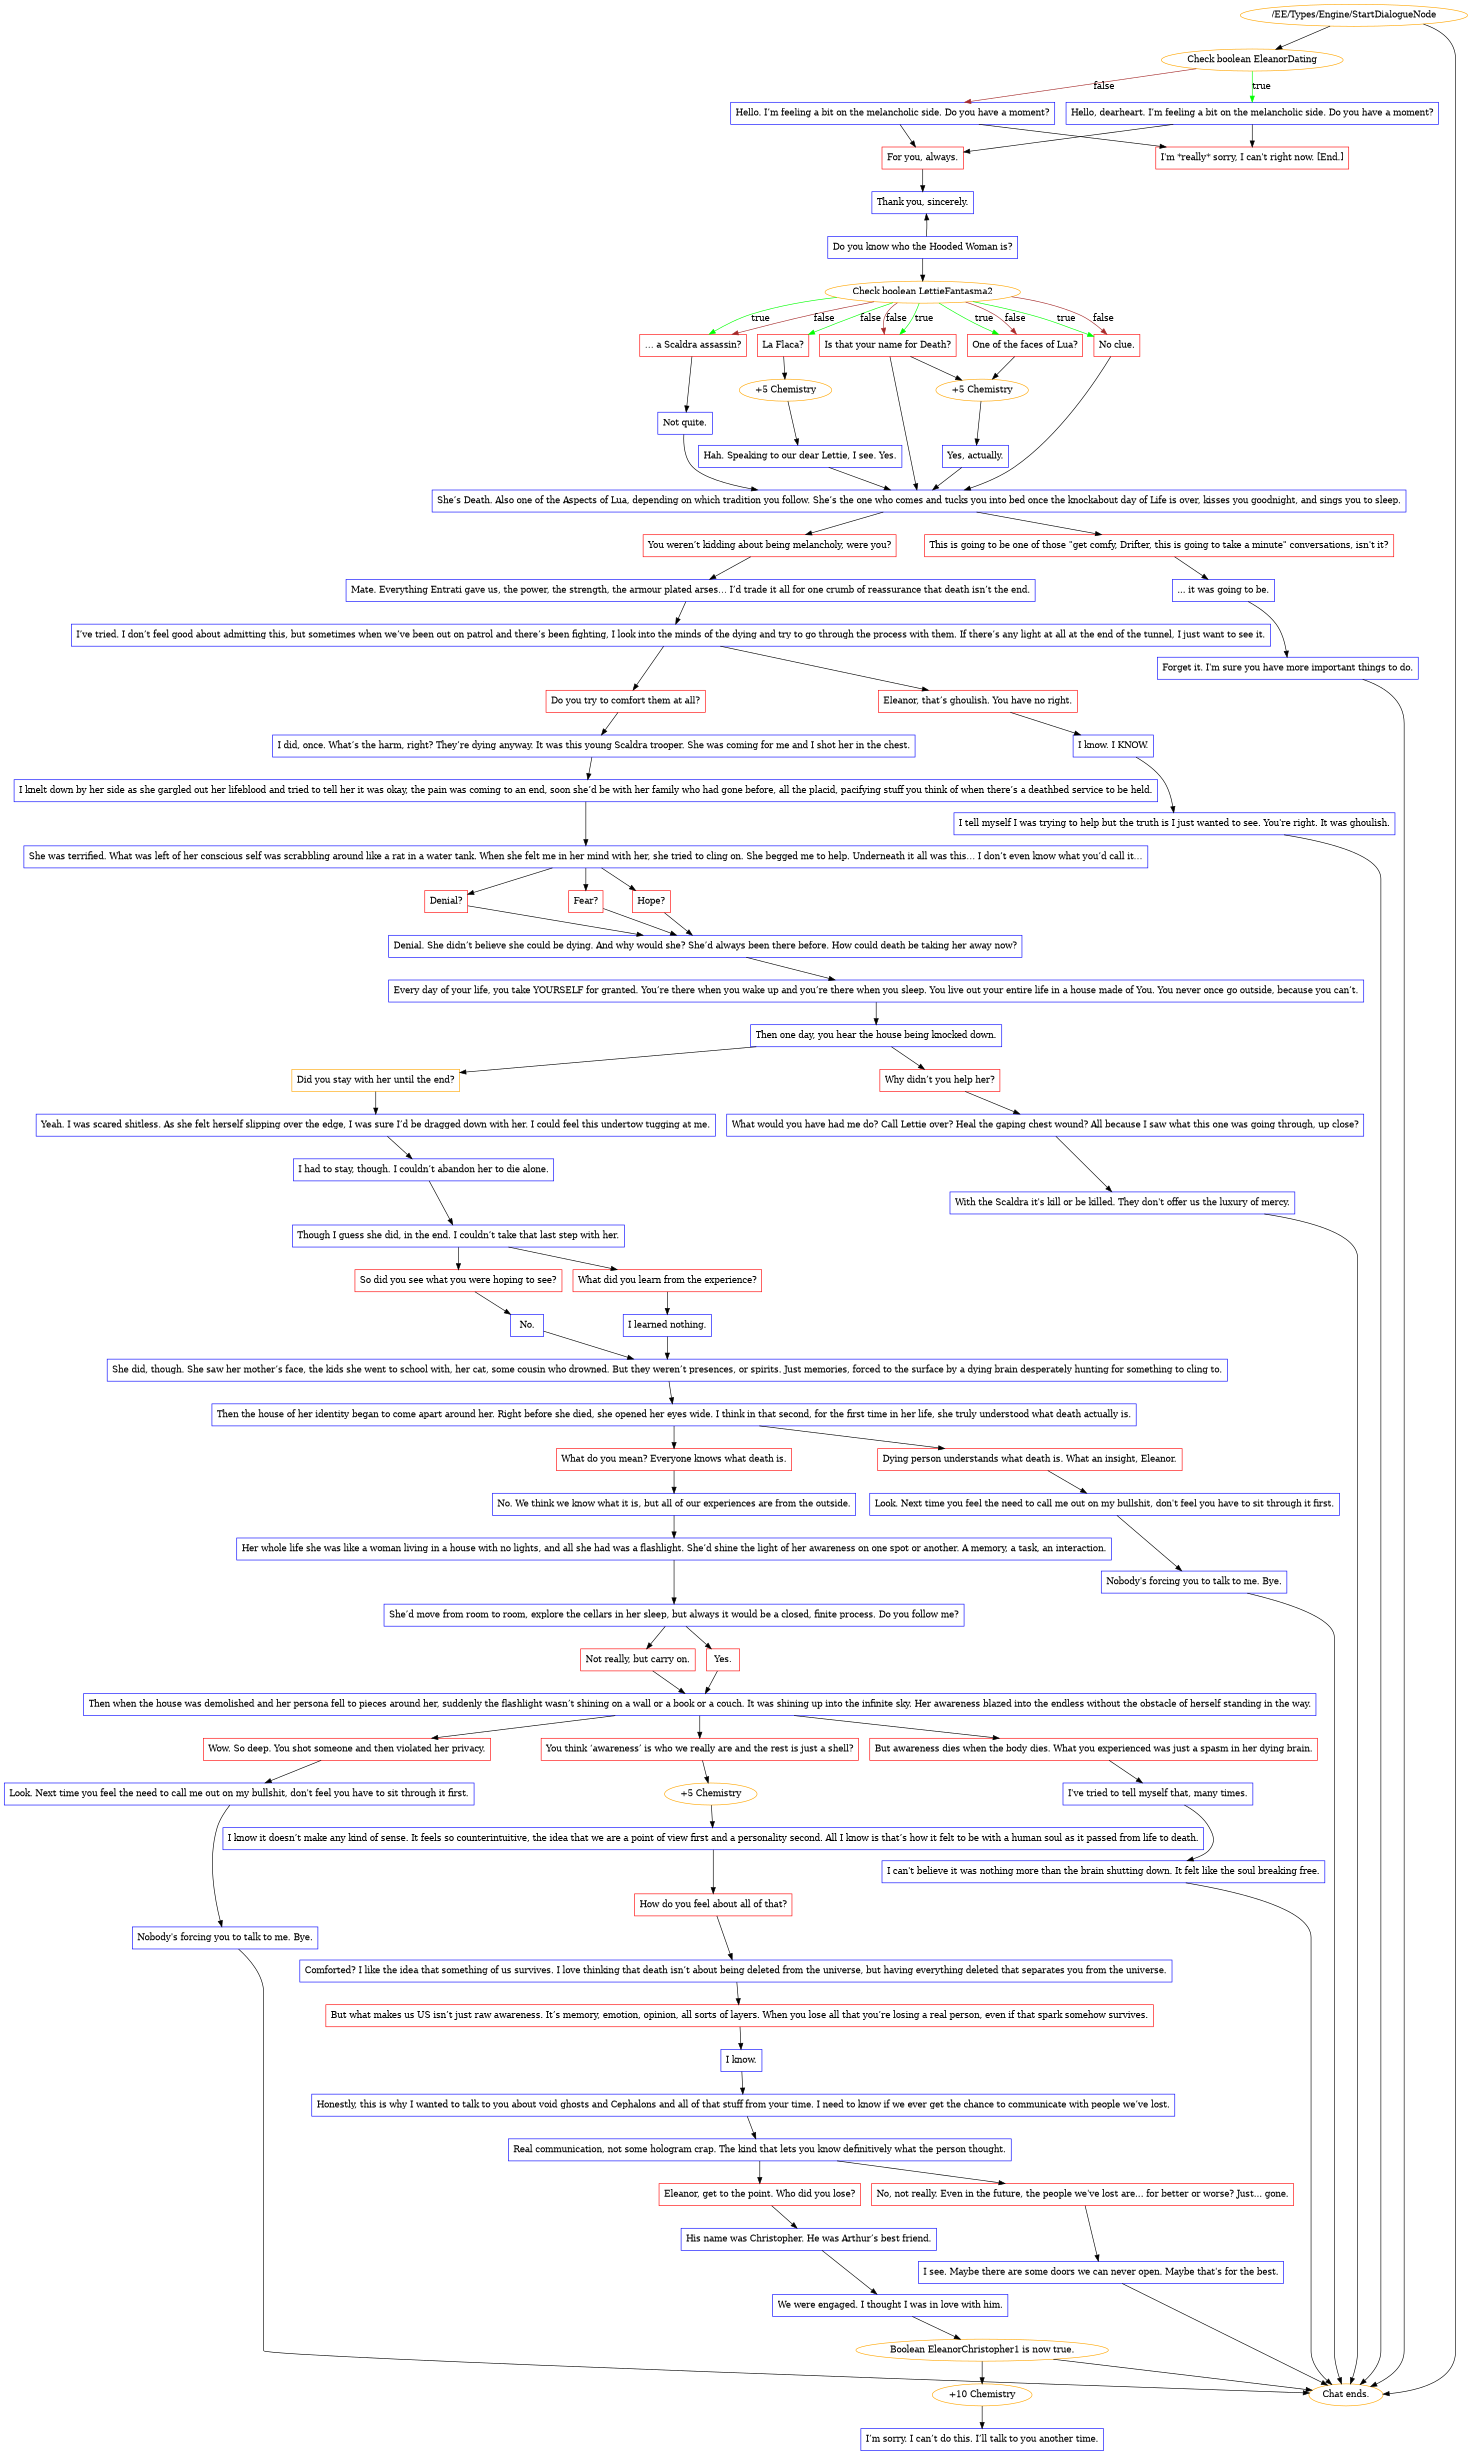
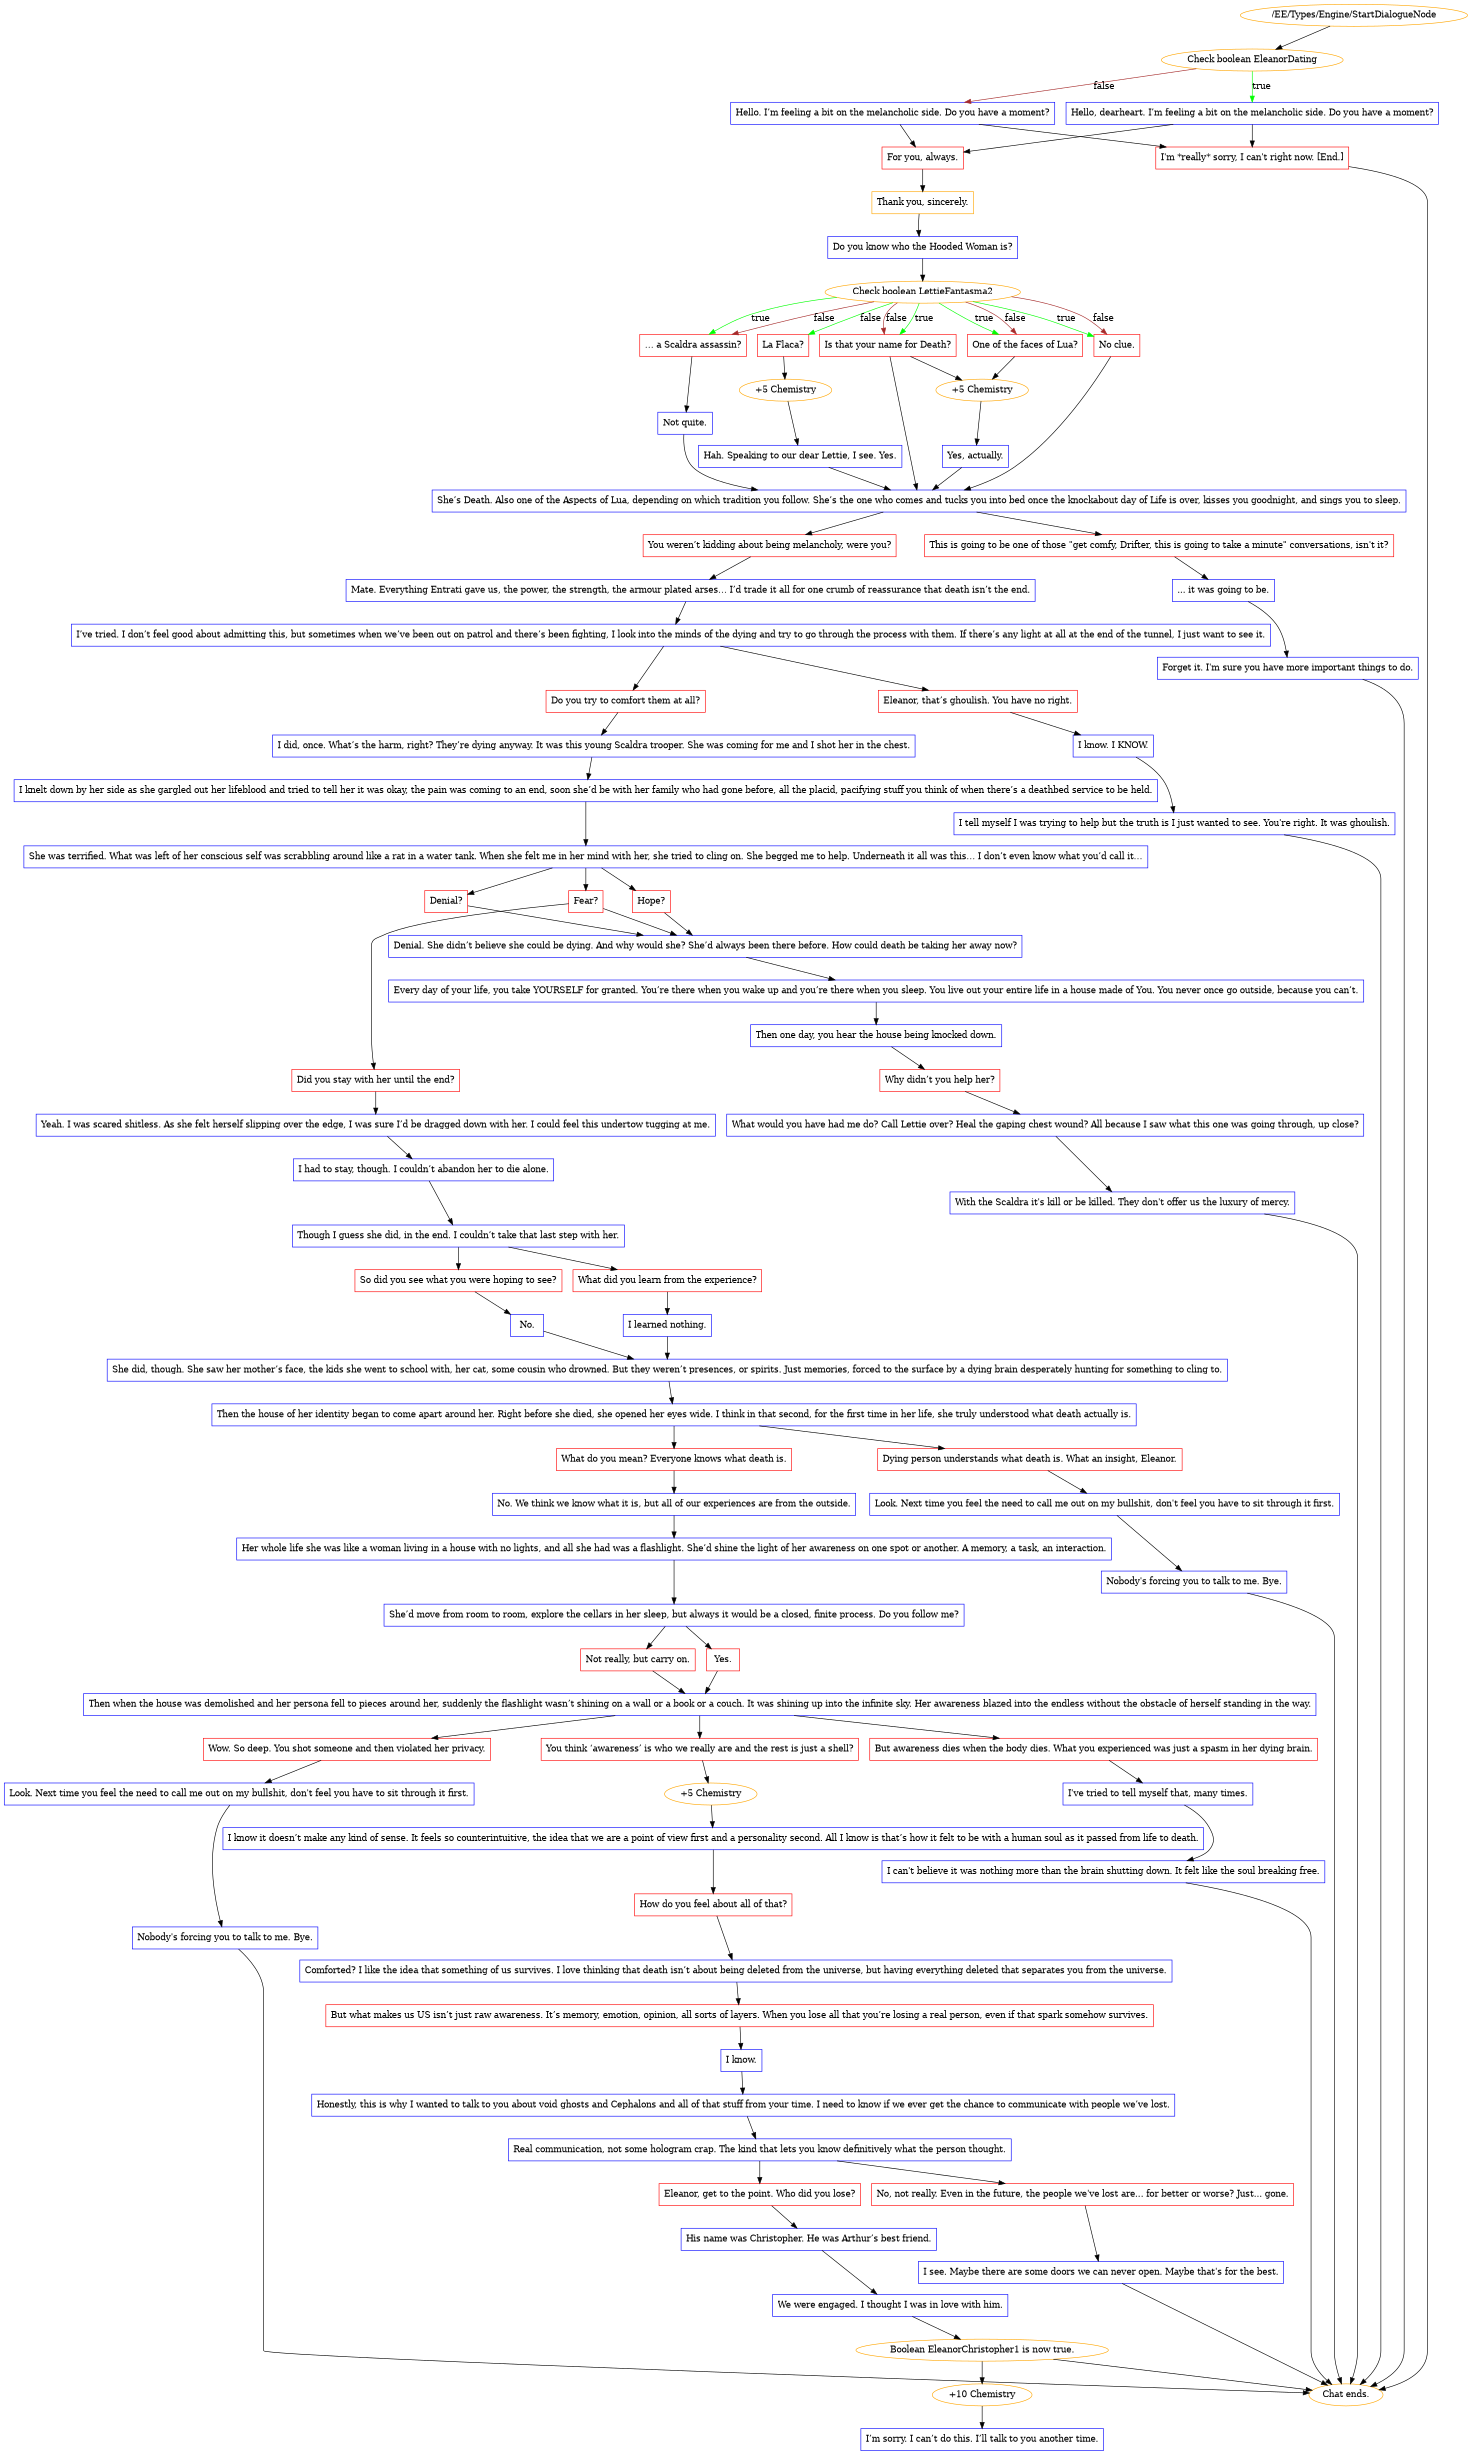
node "Thank you, sincerely.": color blue -> orange
edge "Do you know who the Hooded Woman is?" -> "Thank you, sincerely.": reversed
edge "Then one day, you hear the house being knocked down." -> "Did you stay with her until the end?": now "Fear?" -> "Did you stay with her until the end?"
node "Did you stay with her until the end?": color orange -> red
edge "/EE/Types/Engine/StartDialogueNode" -> "Chat ends.": now "I'm *really* sorry, I can't right now. [End.]" -> "Chat ends."
